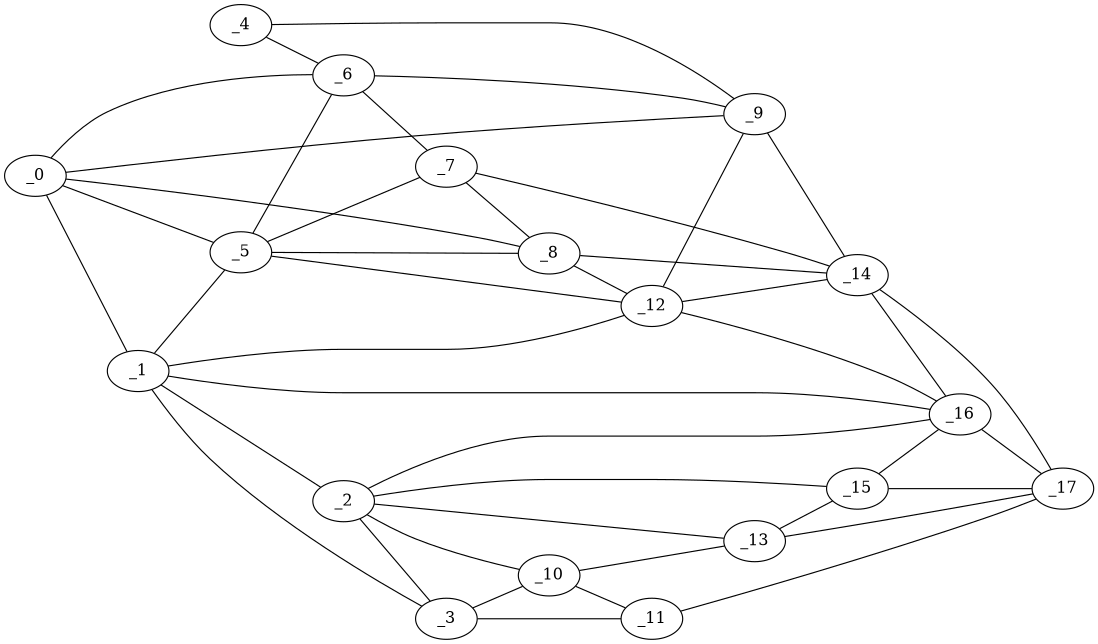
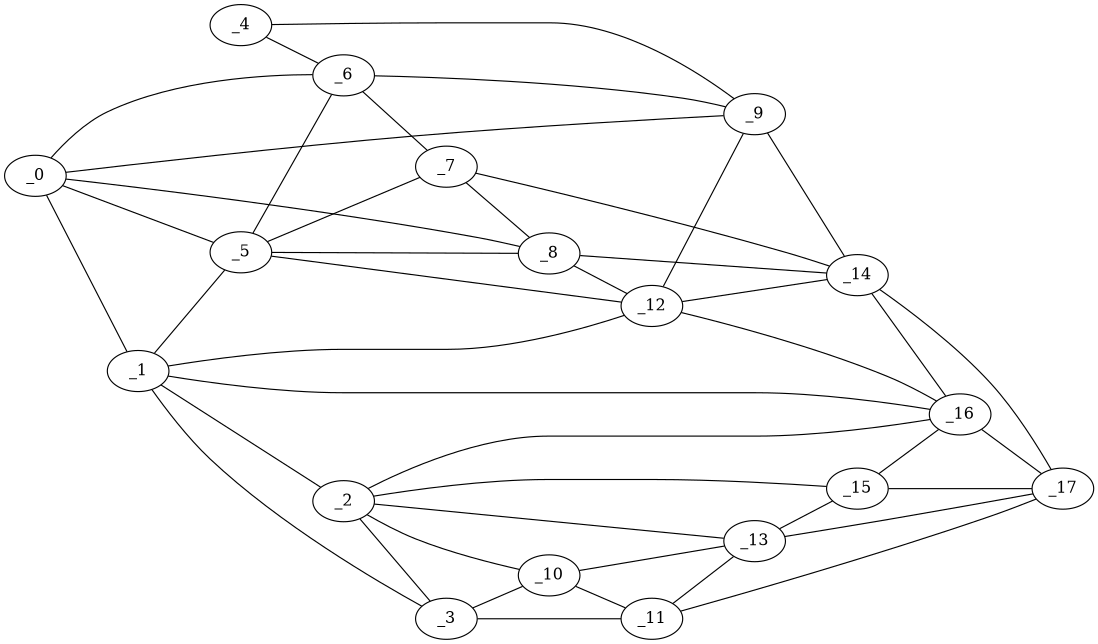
edge "_13" -- "_11": added
